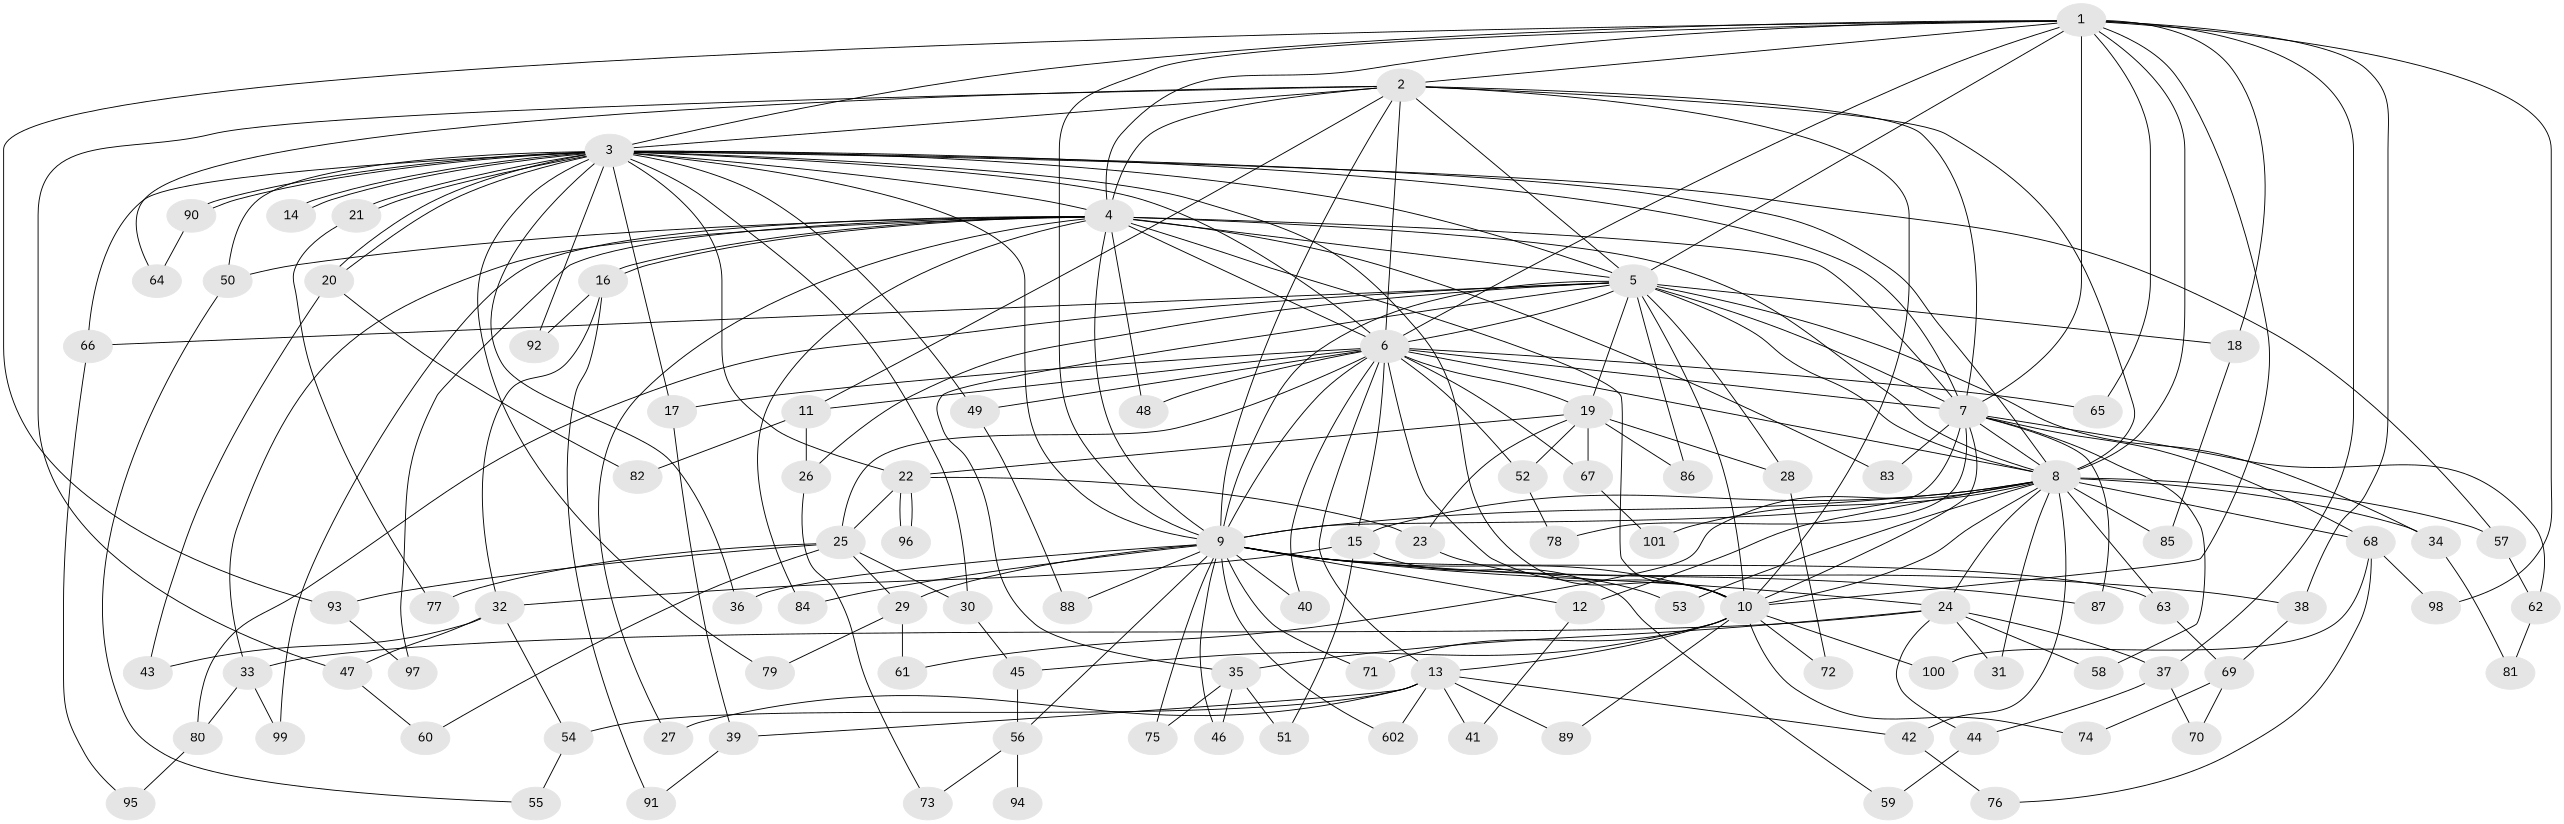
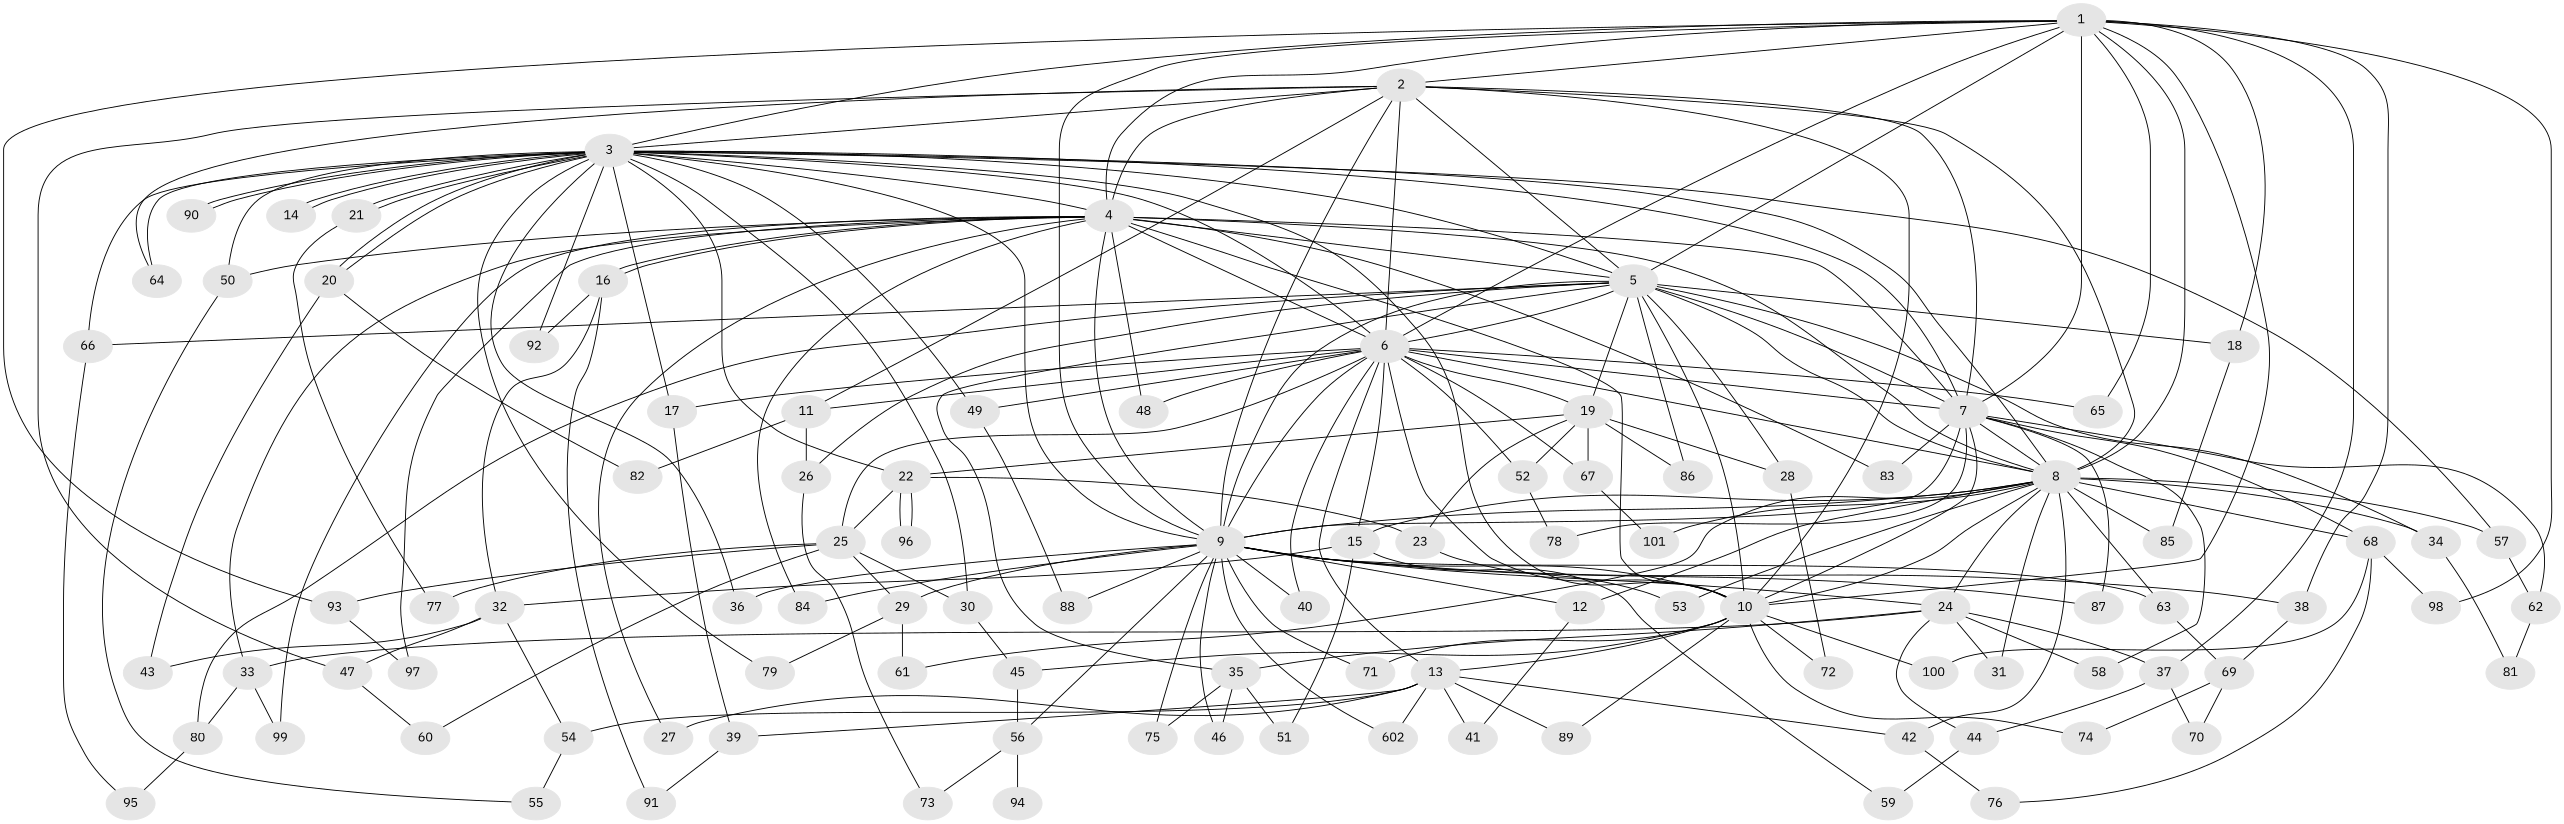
edge "90" -- "64": now "3" -- "64"
